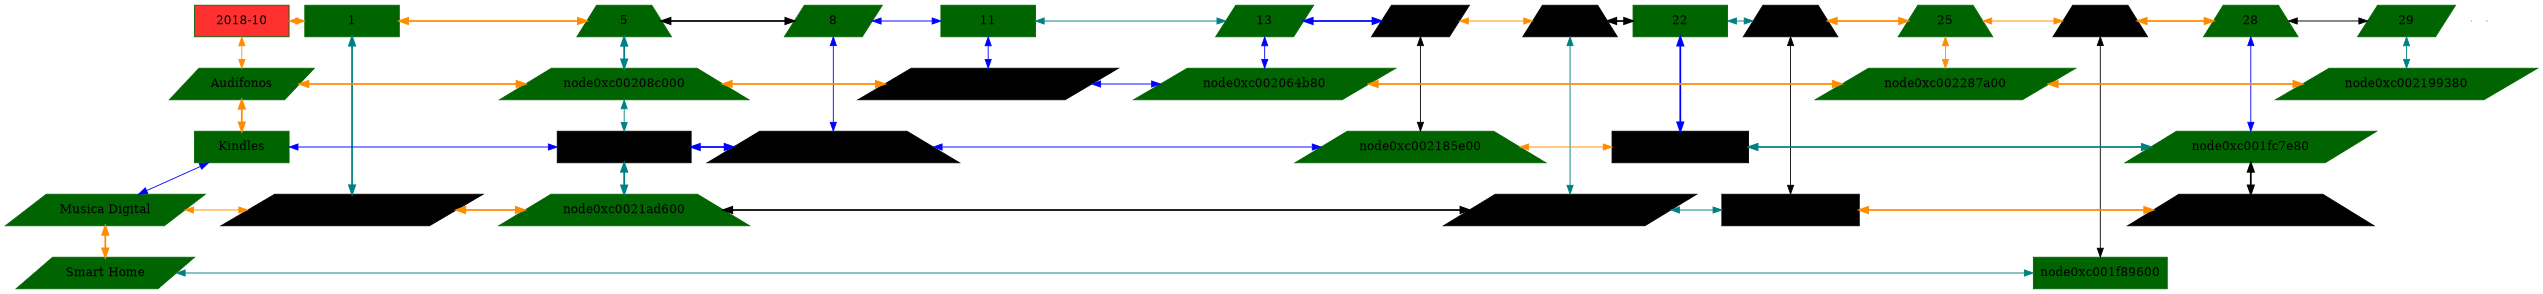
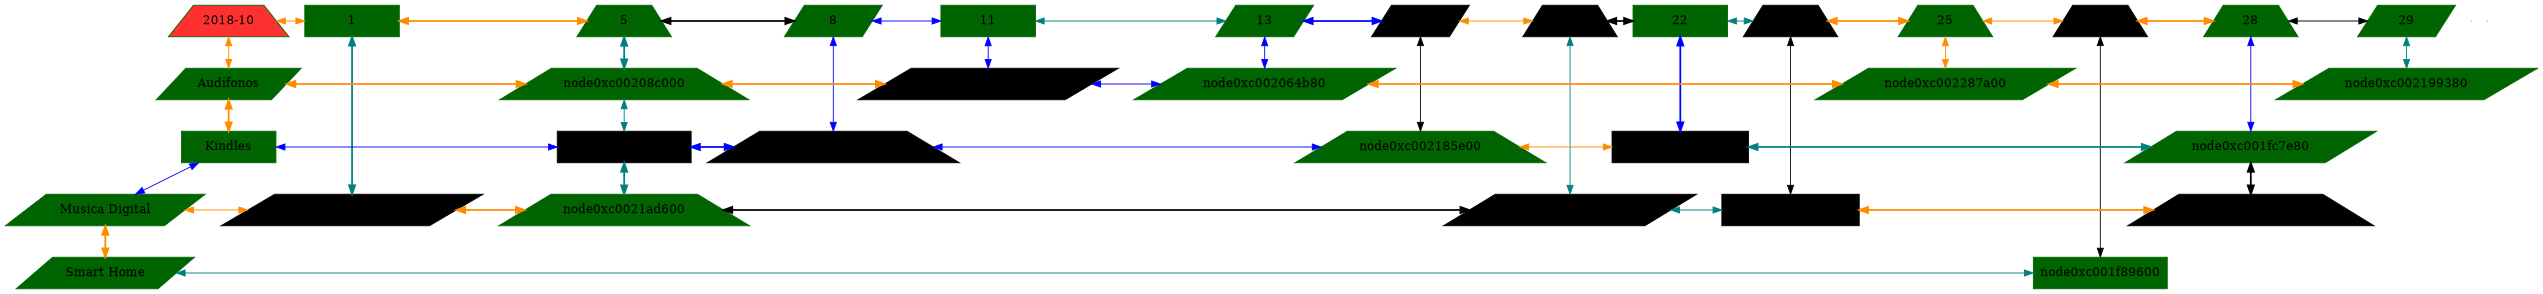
node "2018-10": shape box -> trapezium
